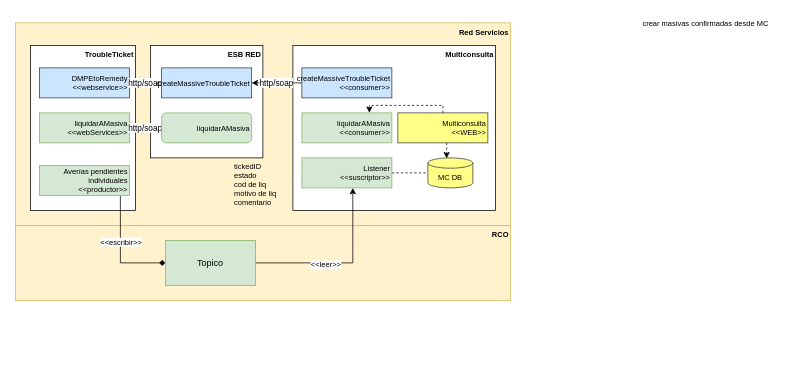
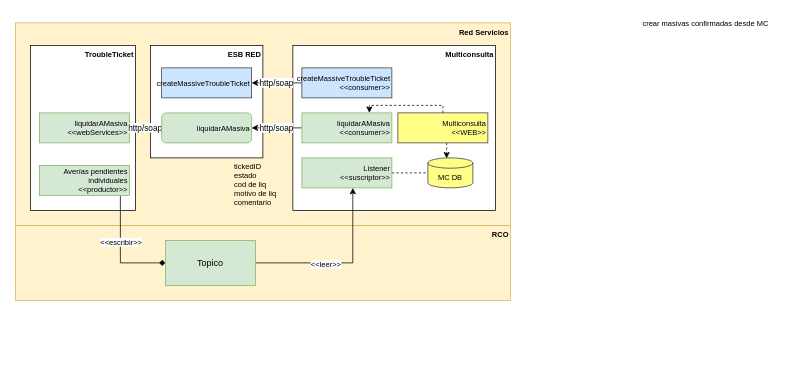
node "DMPEtoRemedy <<webservice>>": removed
edge "createMassiveTroubleTicket" -> "DMPEtoRemedy <<webservice>>": removed, label "http/soap"
edge "liquidarAMasiva <<consumer>>" -> "liquidarAMasiva": added, label "http/soap"
